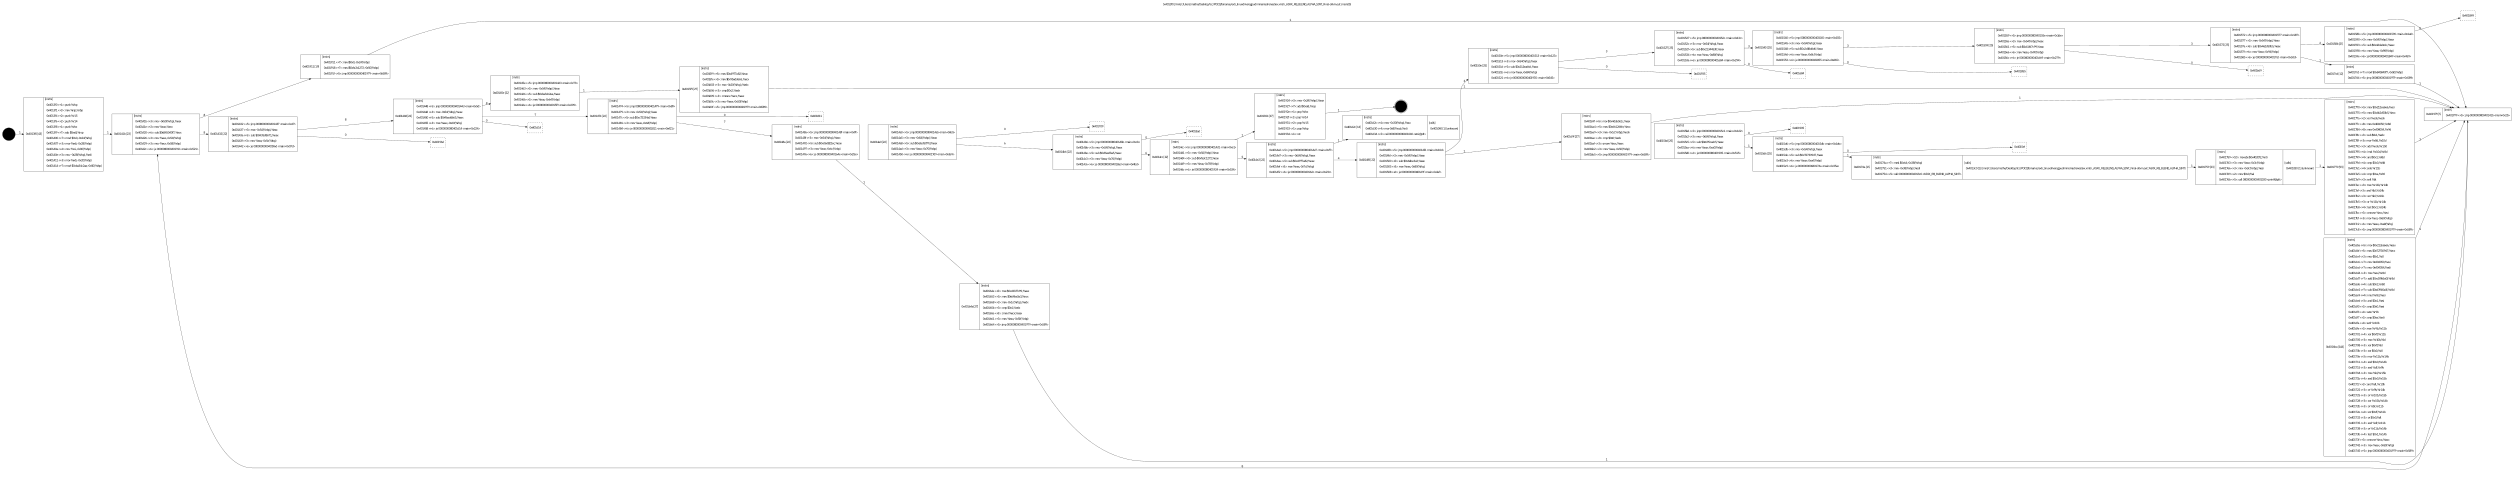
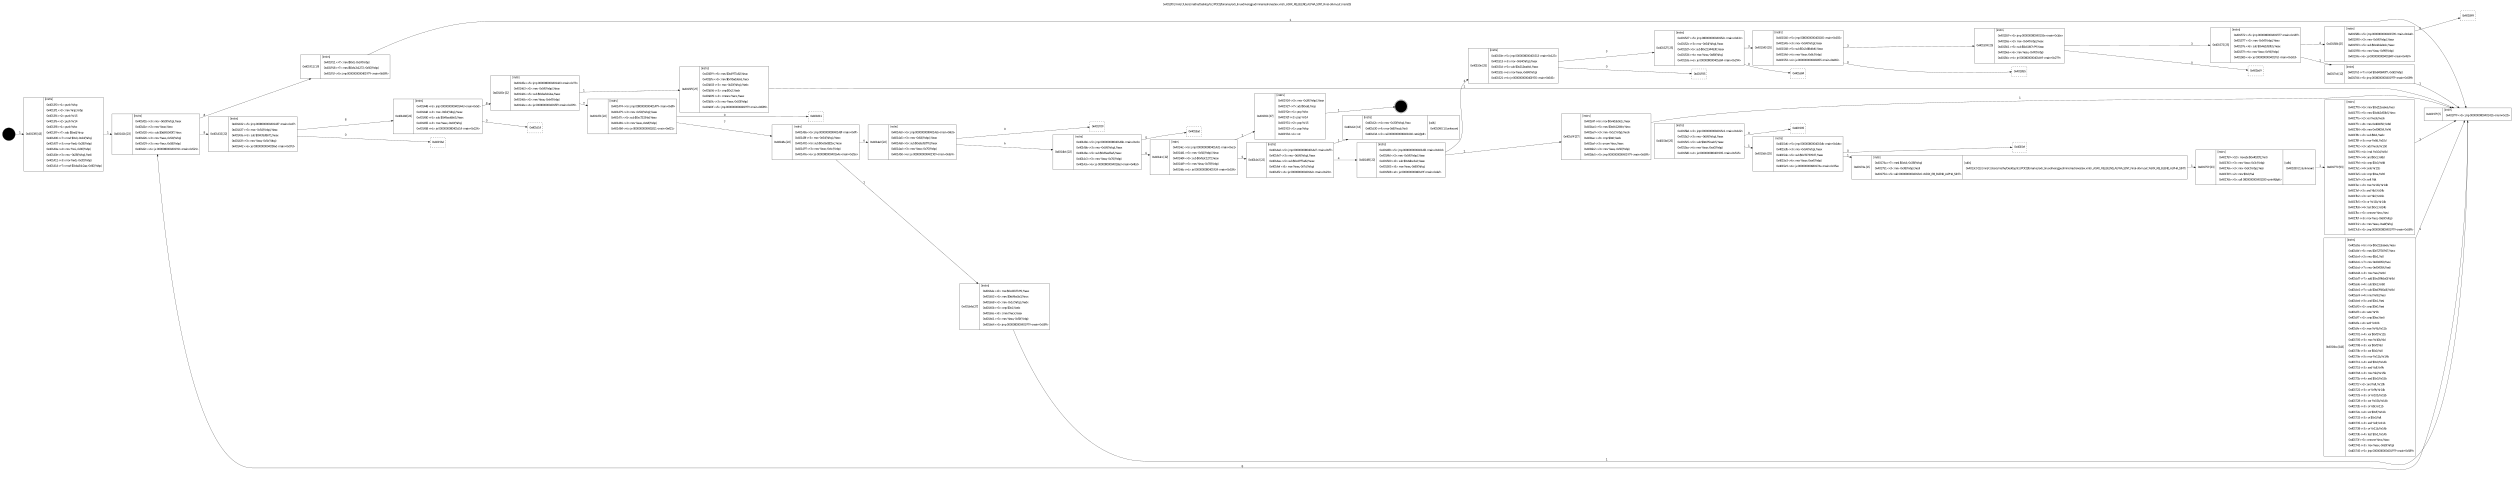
edge "0x401448 [22]" -> "0x401474 [22]": now "0x40145e [22]" -> "0x401474 [22]"
edge "0x40148a [22]" -> "0x4014a0 [22]": added, label "6"
